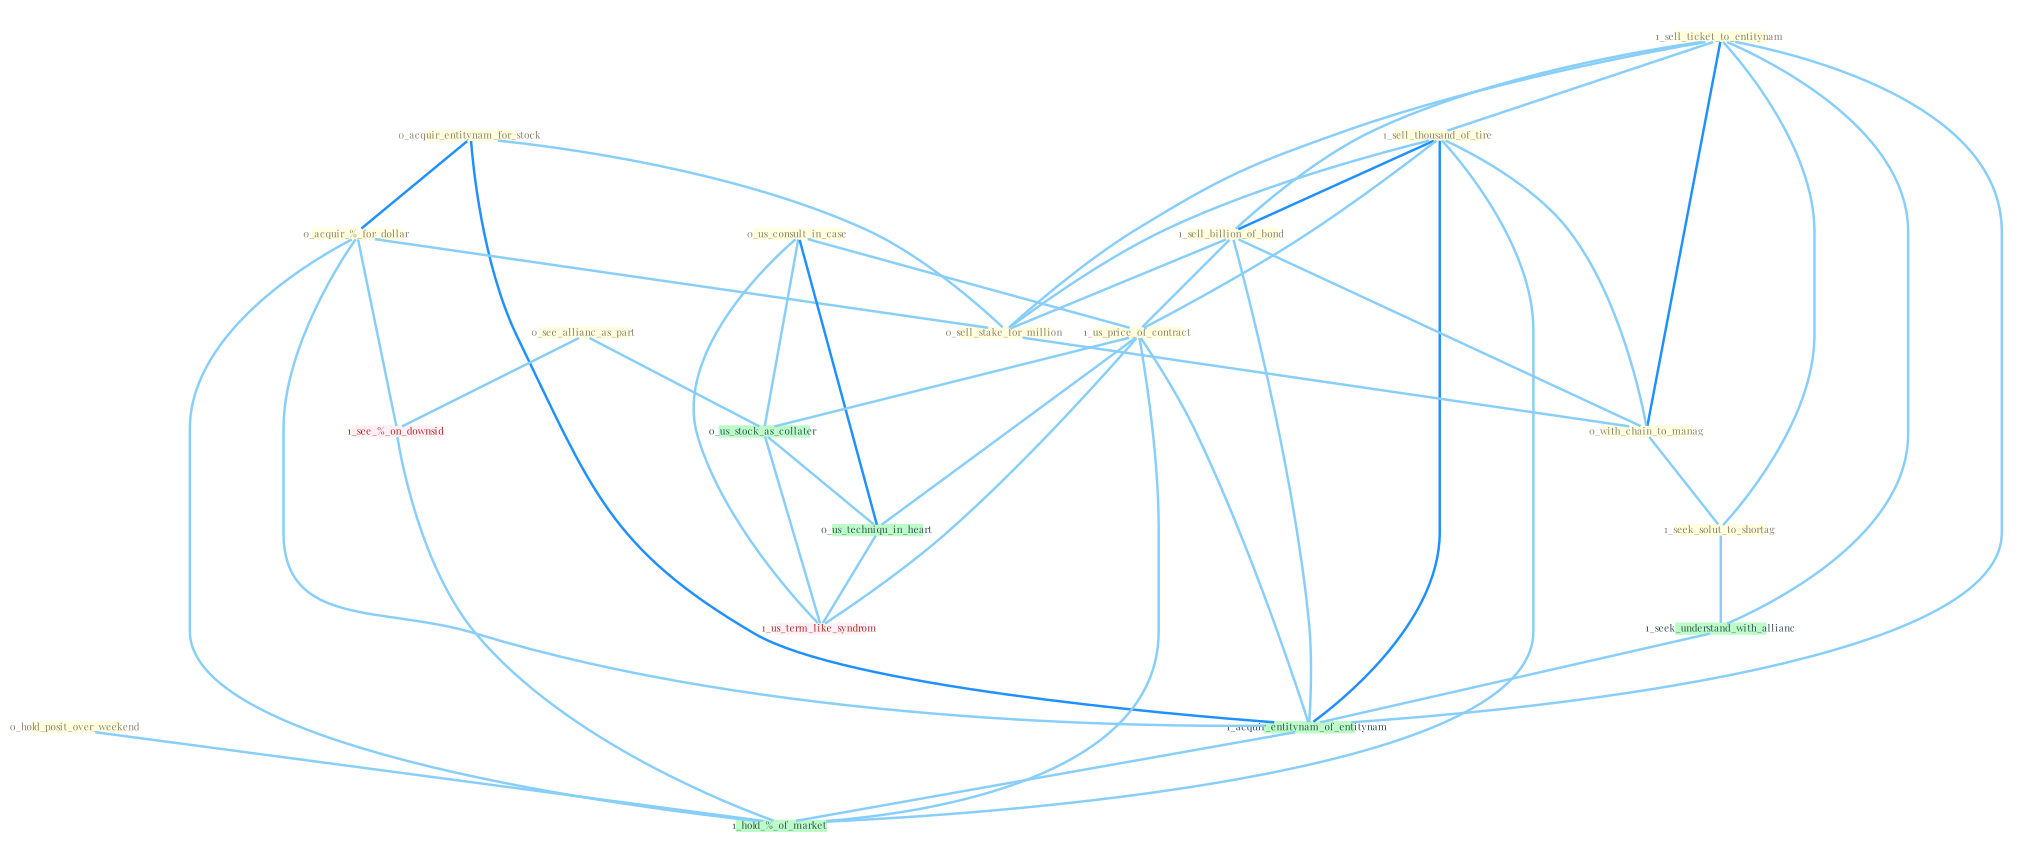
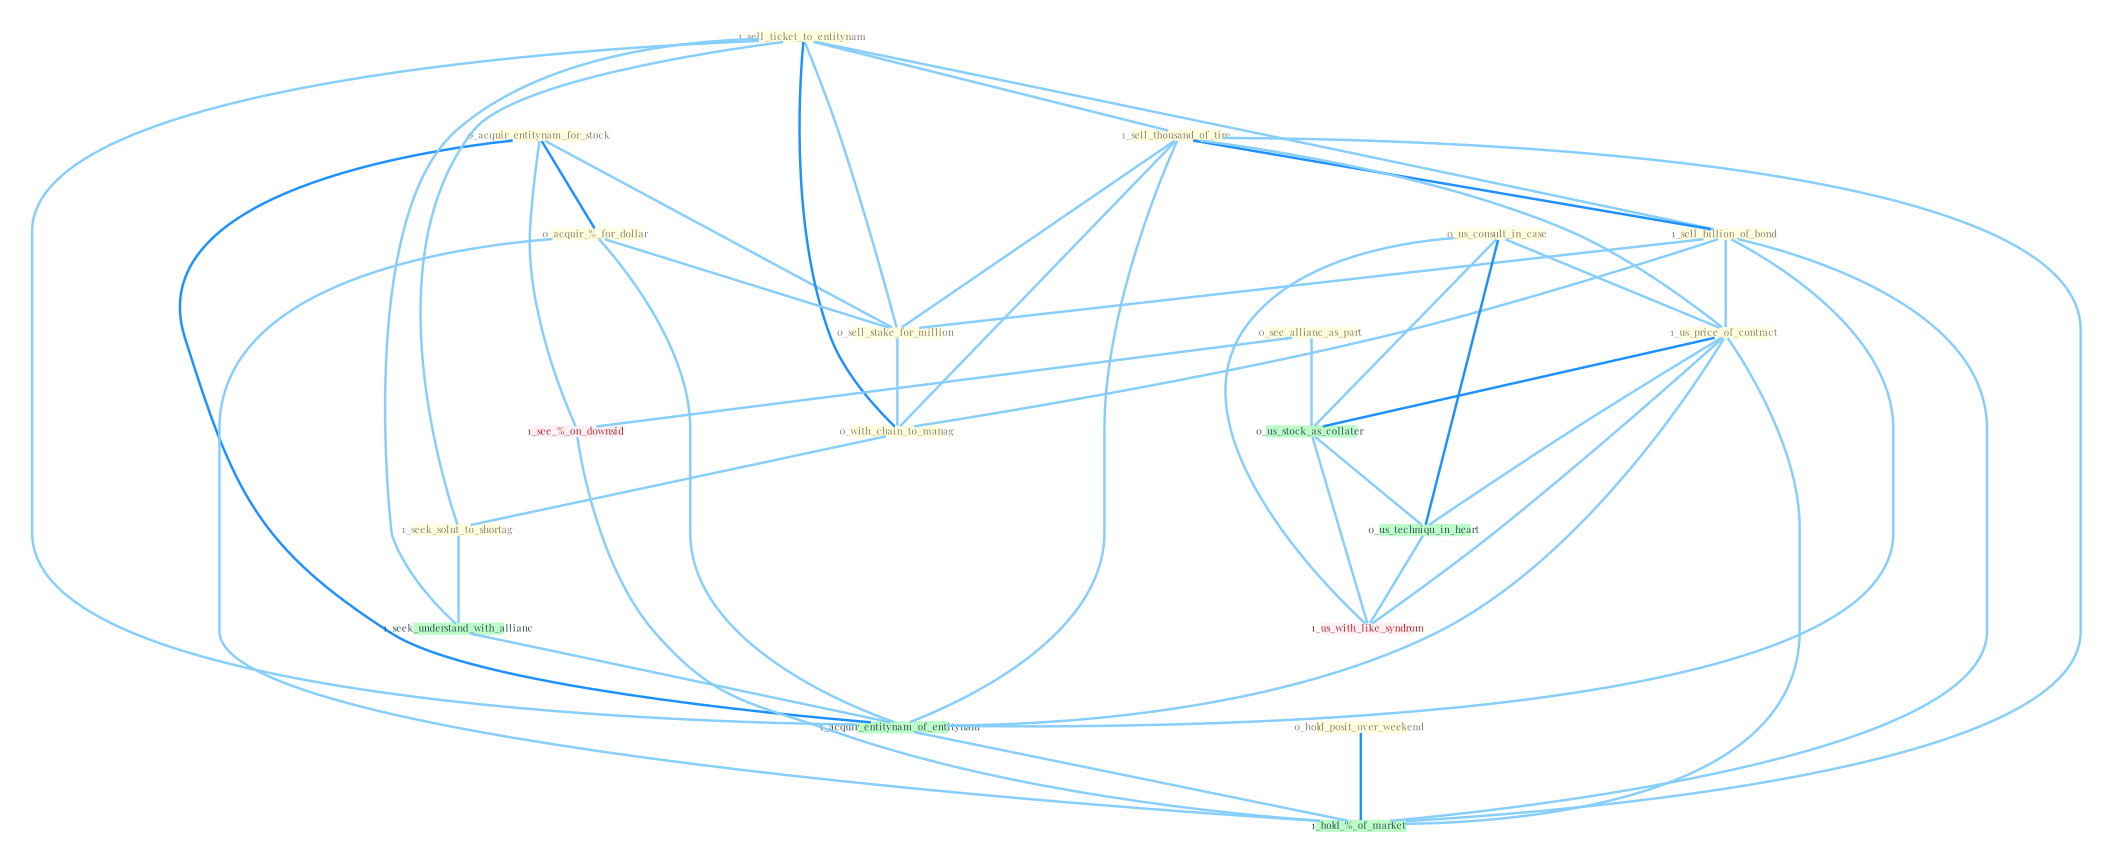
edge "0_acquir_%_for_dollar" -- "1_see_%_on_downsid": now "0_acquir_entitynam_for_stock" -- "1_see_%_on_downsid"
edge "1_us_price_of_contract" -- "0_us_stock_as_collater": color #87cefa -> #1e90ff
edge "1_sell_thousand_of_tire" -- "1_acquir_entitynam_of_entitynam": color #1e90ff -> #87cefa
node "1_us_term_like_syndrom": label "1_us_term_like_syndrom" -> "1_us_with_like_syndrom"
edge "1_sell_billion_of_bond" -- "1_hold_%_of_market": added
edge "0_hold_posit_over_weekend" -- "1_hold_%_of_market": color #87cefa -> #1e90ff
